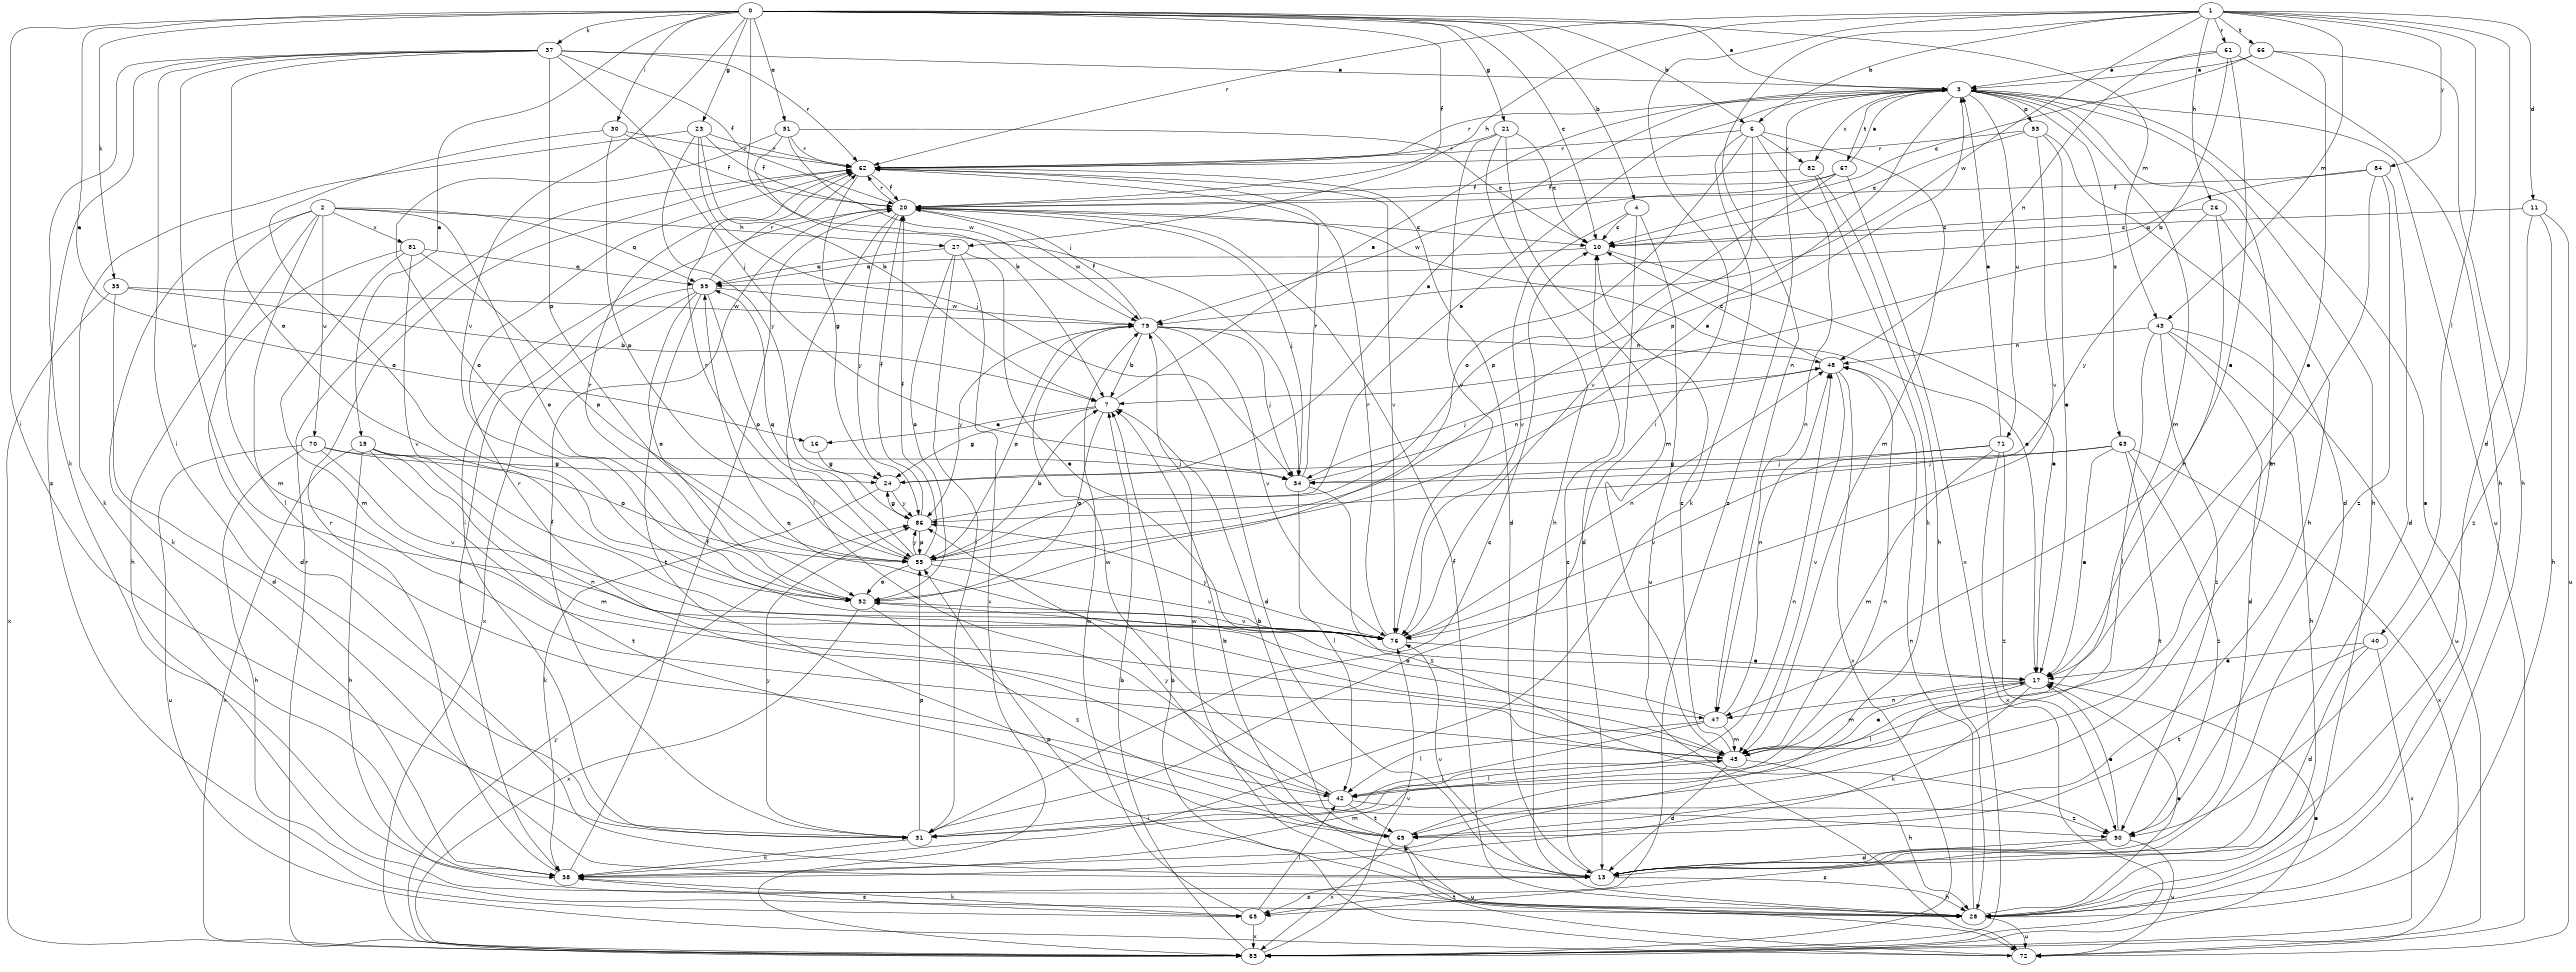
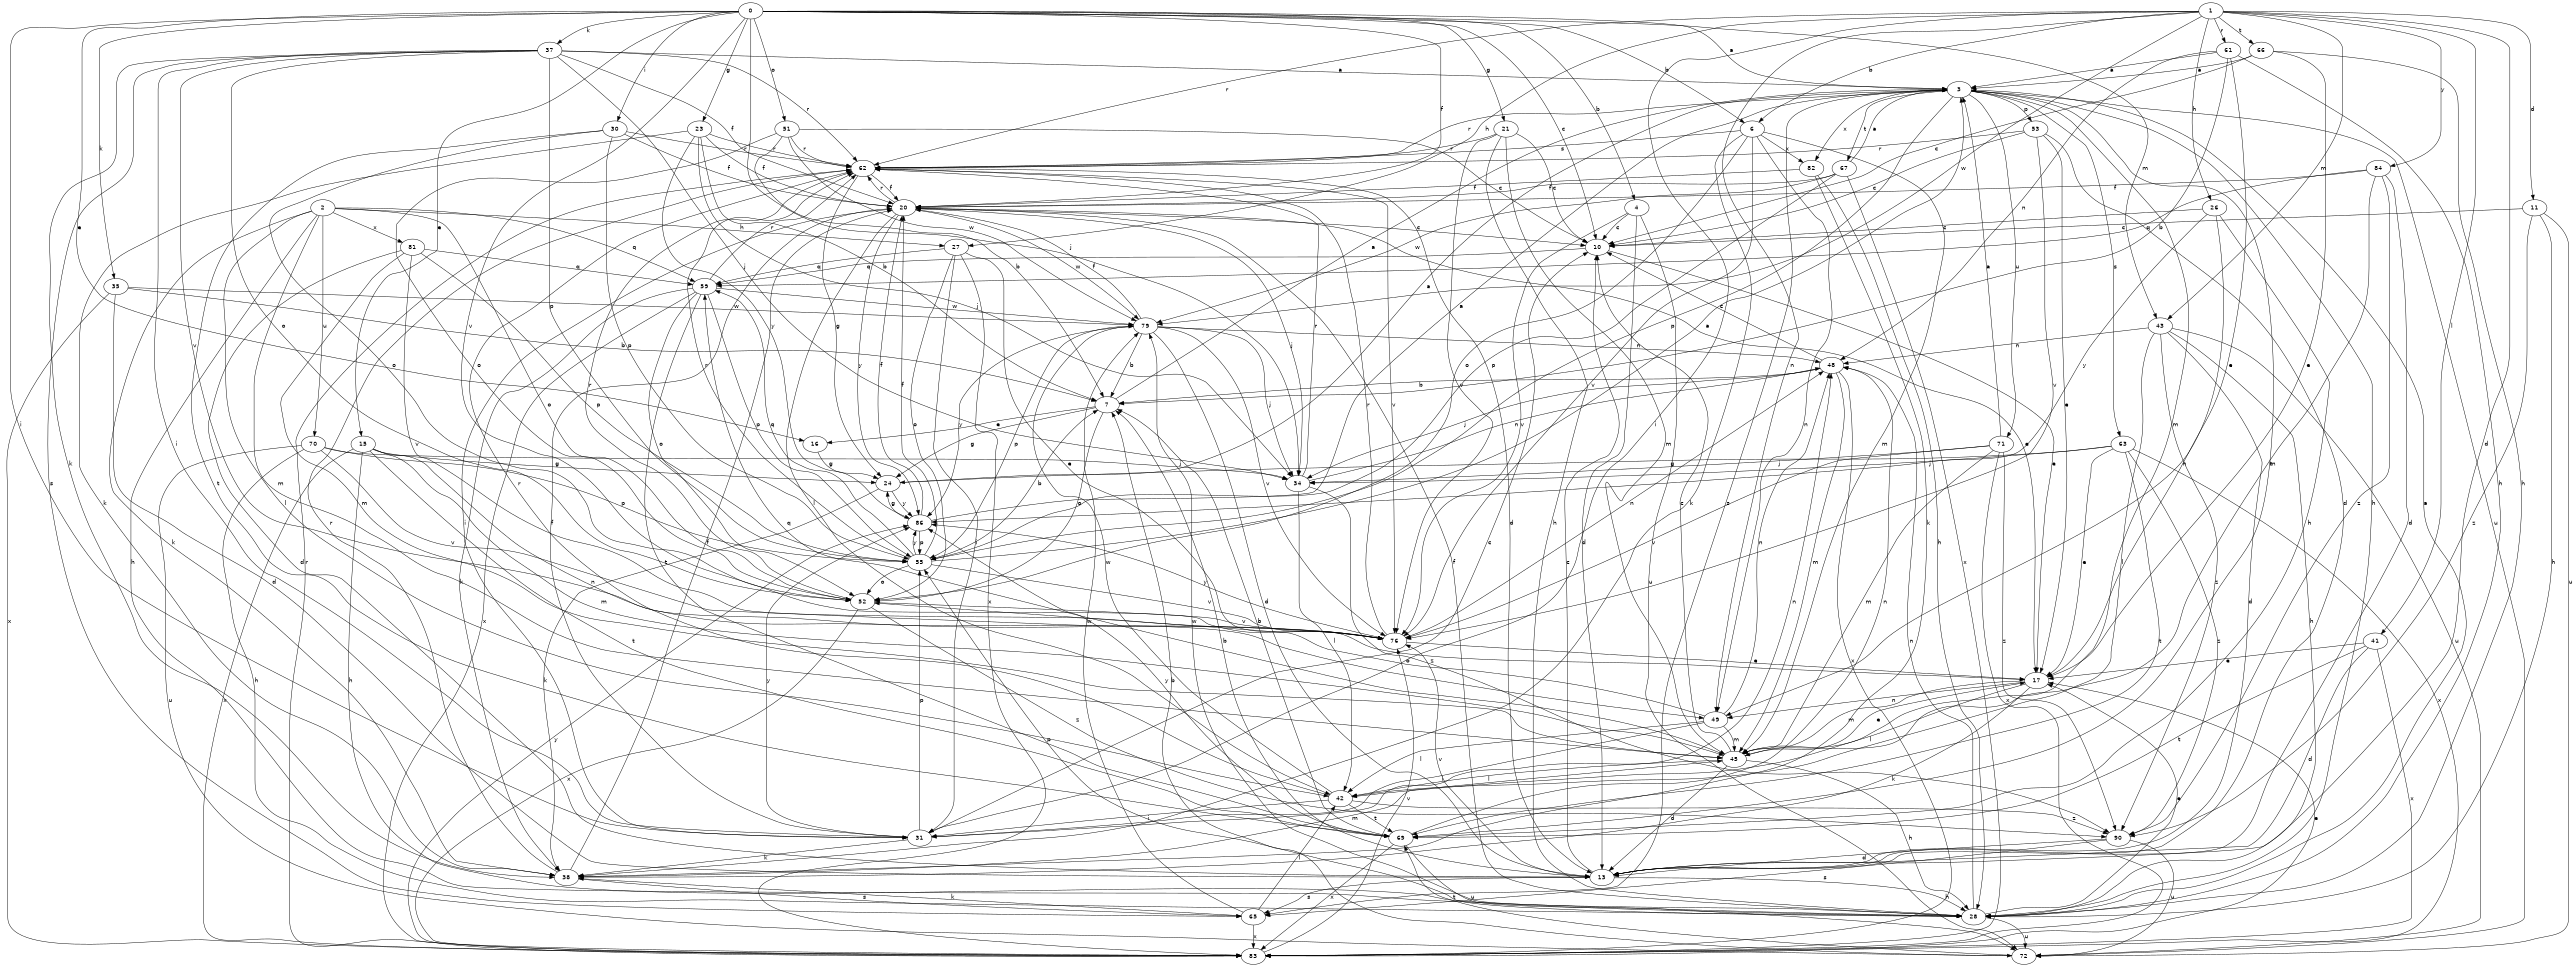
edge "6" -> "62": label "r" -> "s"
edge "48" -> "45": label "v" -> "m"
node "40": label "40" -> "41"
edge "30" -> "69": added, label "t"
edge "83" -> "7": now "48" -> "7"
node "47": label "47" -> "49"
edge "90" -> "17": removed, label "e"
